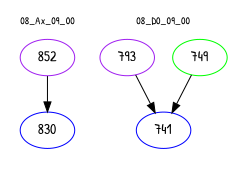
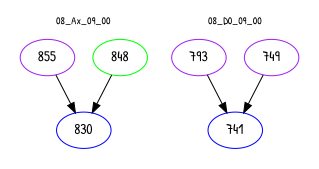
node "852": label "852" -> "855"
node "848": added
node "749": color green -> purple
